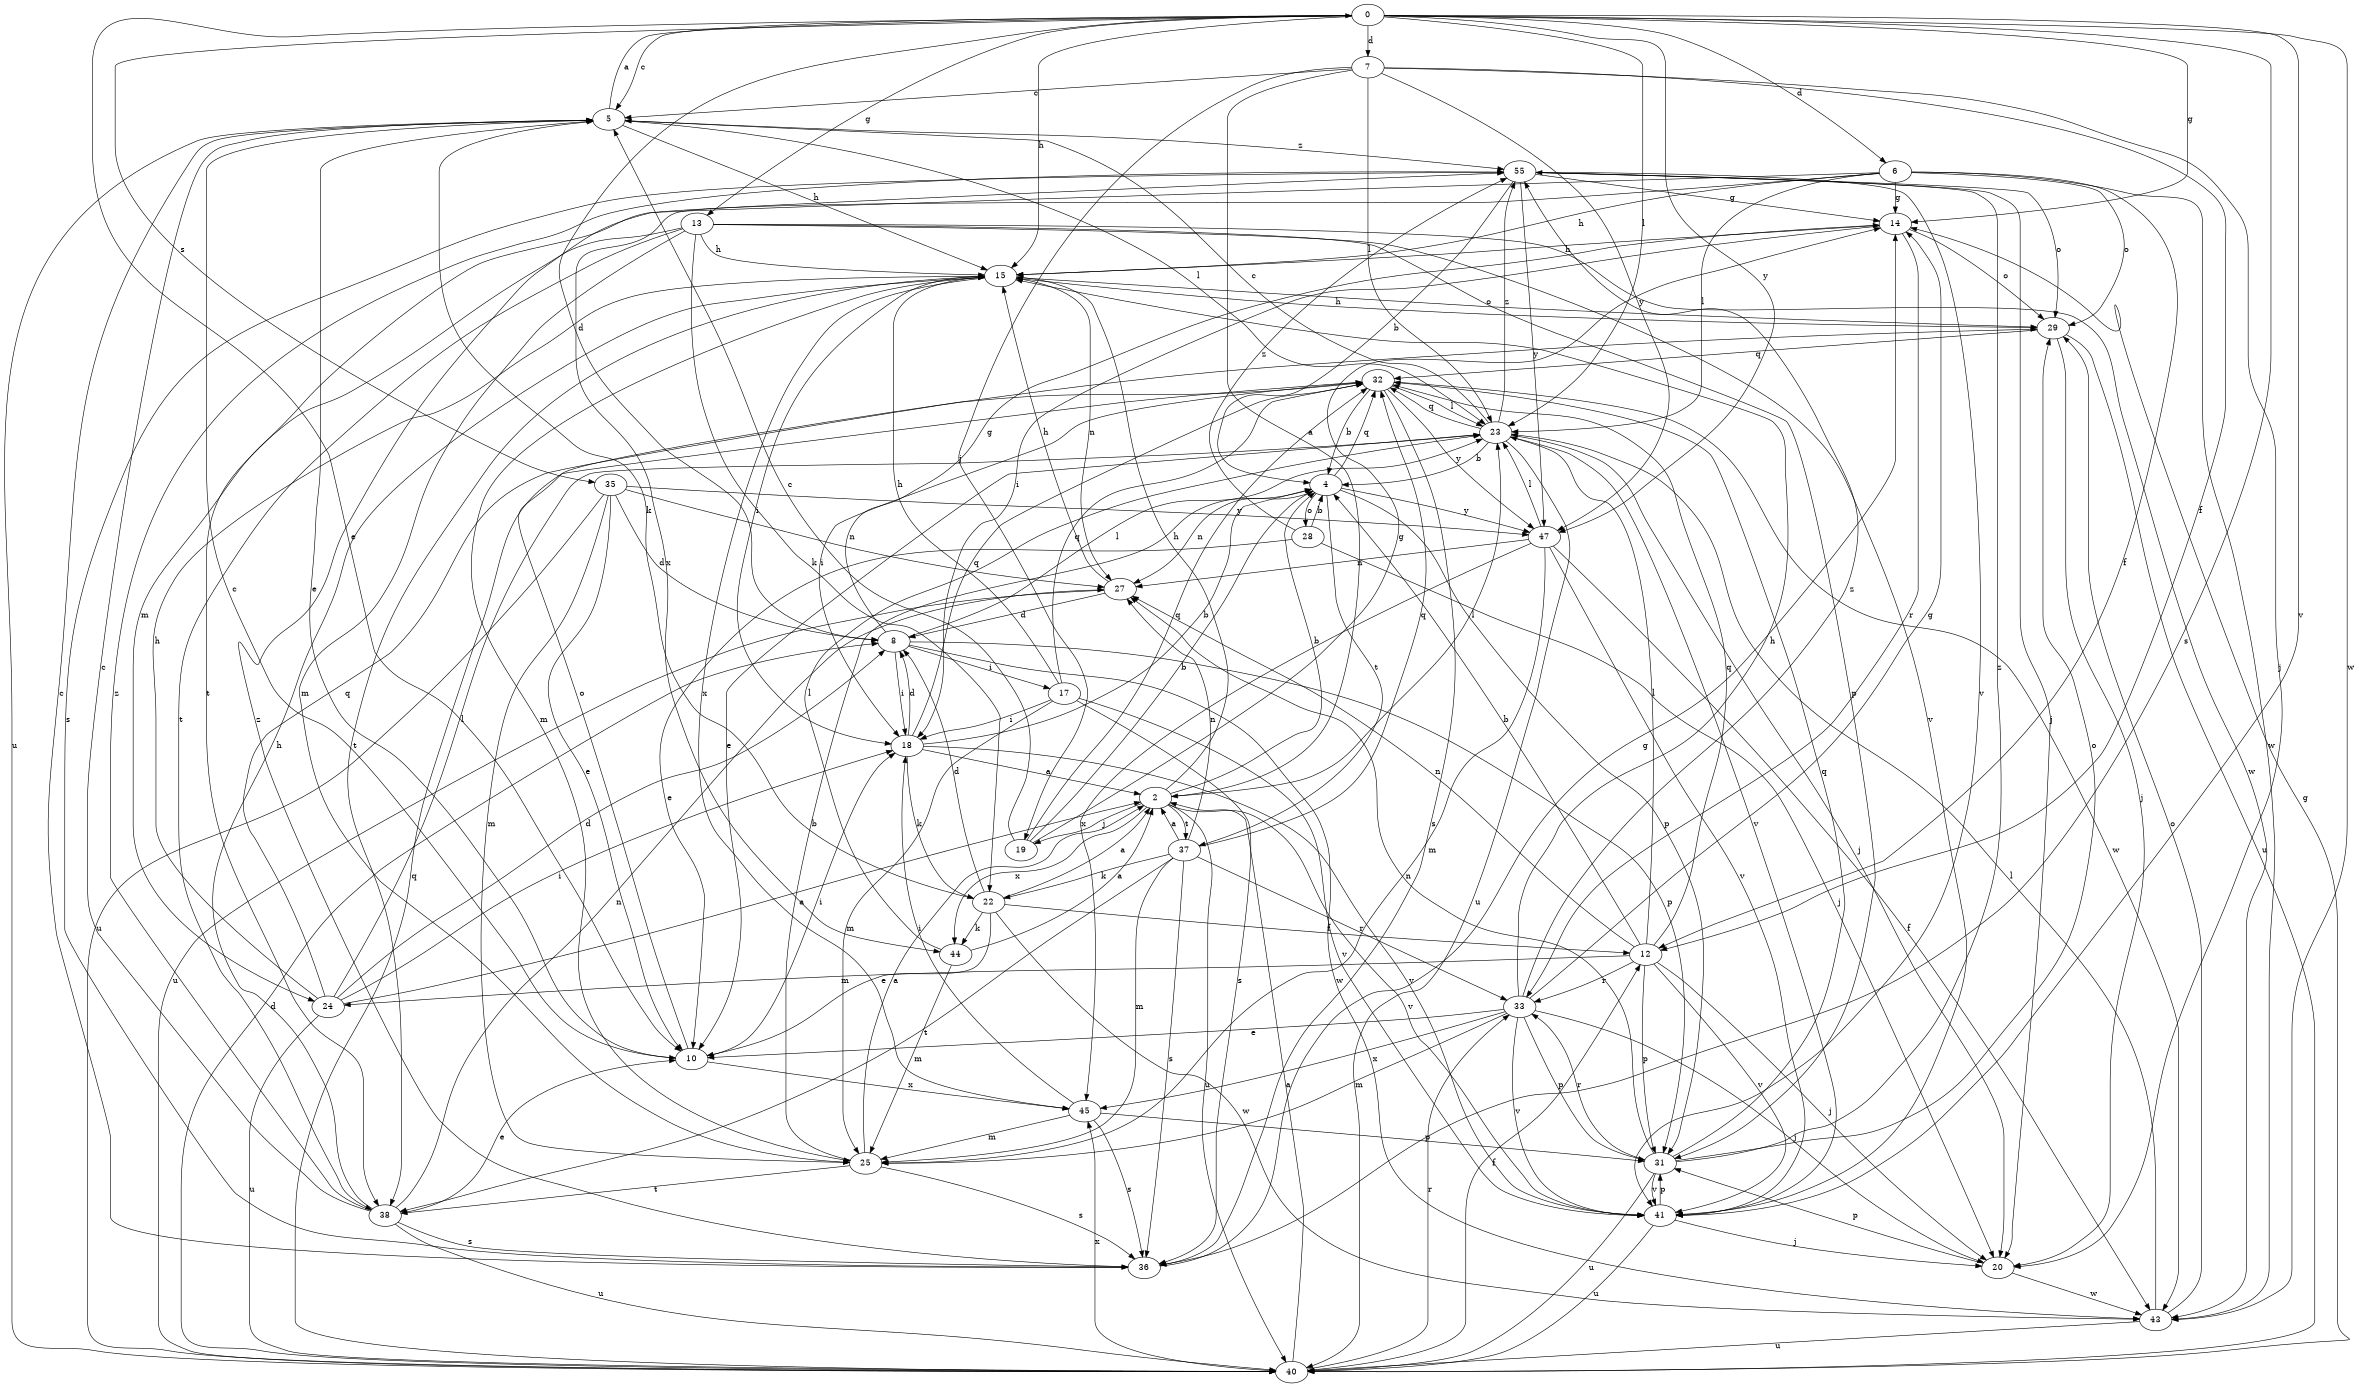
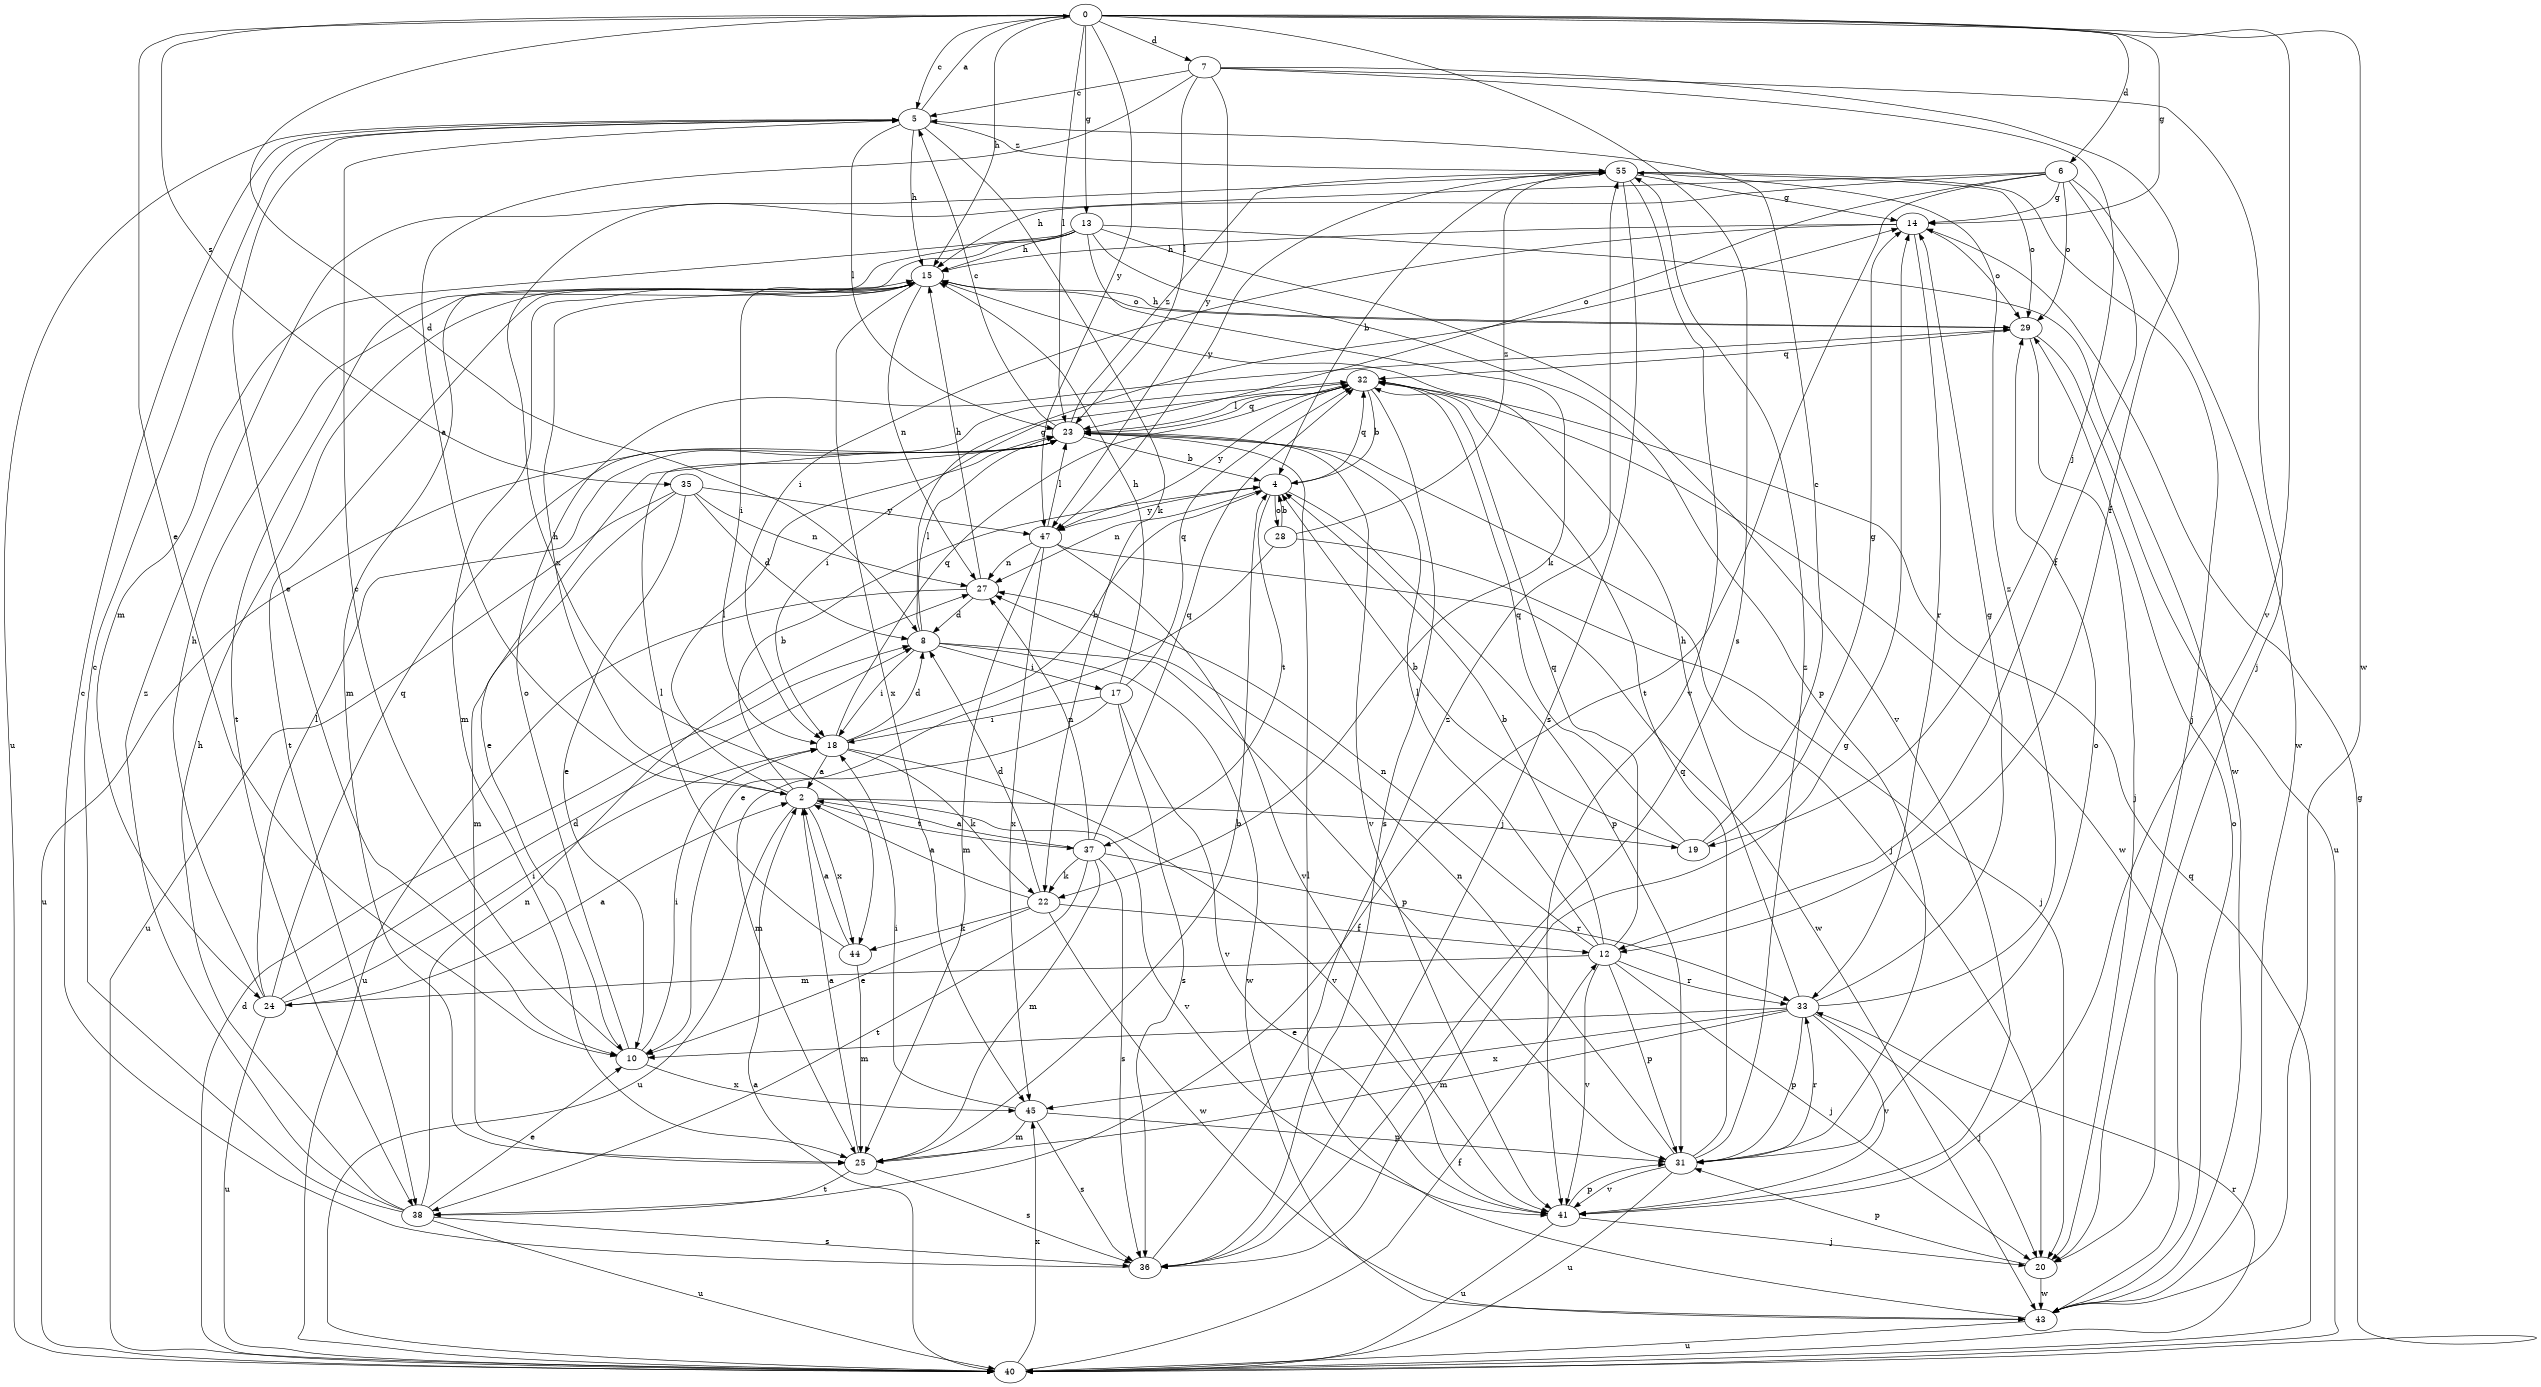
edge "6" -> "23": label "l" -> "o"
edge "22" -> "5": reversed
edge "47" -> "43": label "f" -> "w"
